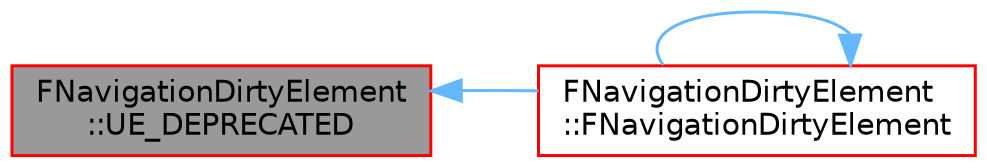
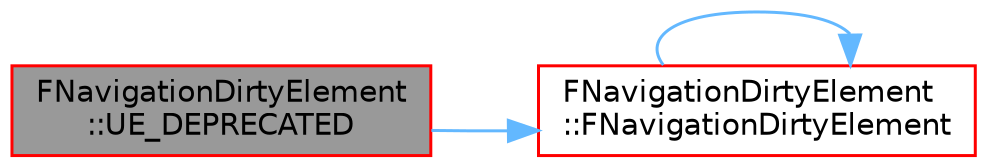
edge "FNavigationDirtyElement ::FNavigationDirtyElement" -> "FNavigationDirtyElement ::UE_DEPRECATED": reversed
